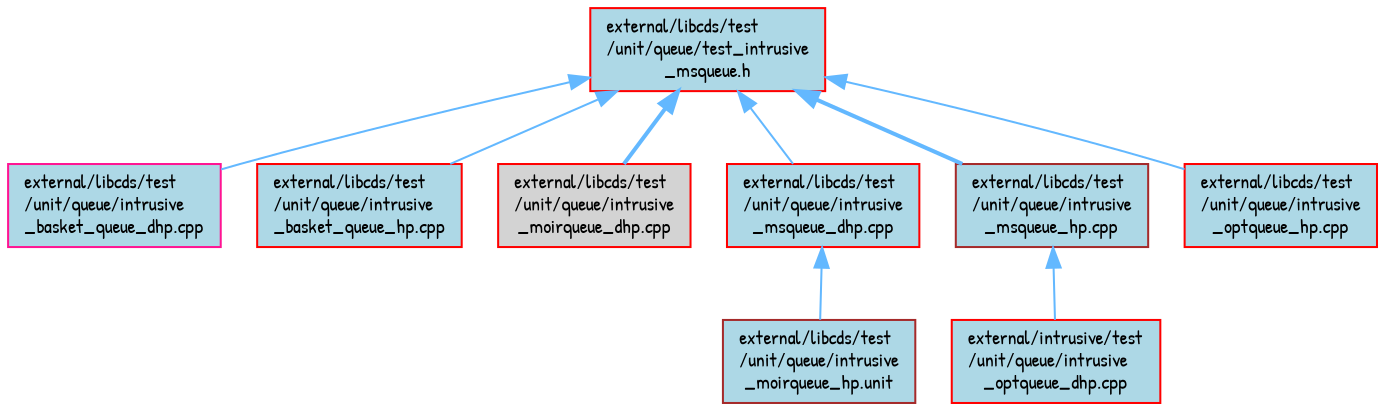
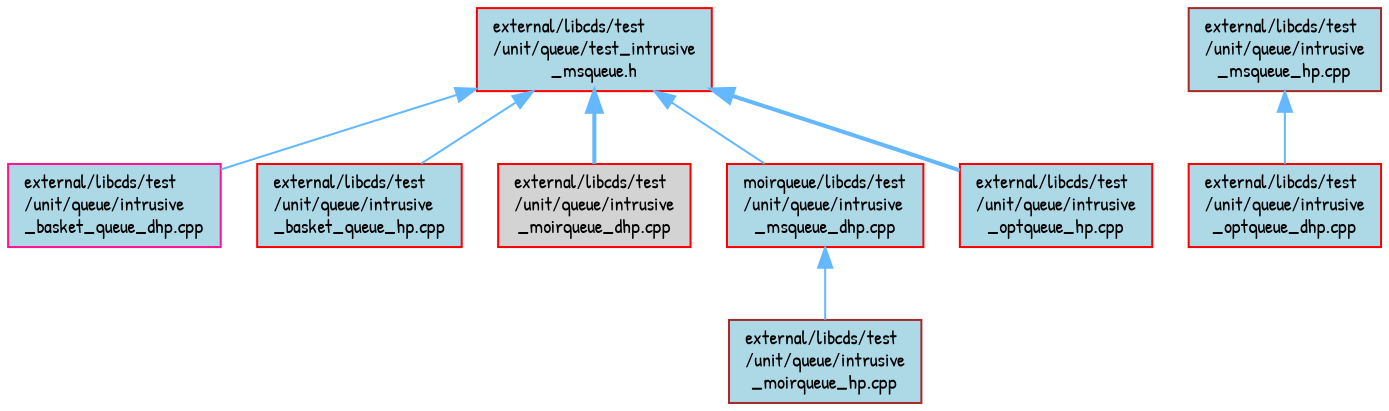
edge "external/libcds/test /unit/queue/intrusive _optqueue_hp.cpp" -> "external/libcds/test /unit/queue/test_intrusive _msqueue.h": style solid -> bold
edge "external/libcds/test /unit/queue/intrusive _msqueue_hp.cpp" -> "external/libcds/test /unit/queue/test_intrusive _msqueue.h": removed
node "external/libcds/test /unit/queue/intrusive _msqueue_dhp.cpp": label "external/libcds/test /unit/queue/intrusive _msqueue_dhp.cpp" -> "moirqueue/libcds/test /unit/queue/intrusive _msqueue_dhp.cpp"
node "external/libcds/test /unit/queue/intrusive _moirqueue_hp.unit": label "external/libcds/test /unit/queue/intrusive _moirqueue_hp.unit" -> "external/libcds/test /unit/queue/intrusive _moirqueue_hp.cpp"
node "external/intrusive/test /unit/queue/intrusive _optqueue_dhp.cpp": label "external/intrusive/test /unit/queue/intrusive _optqueue_dhp.cpp" -> "external/libcds/test /unit/queue/intrusive _optqueue_dhp.cpp"
